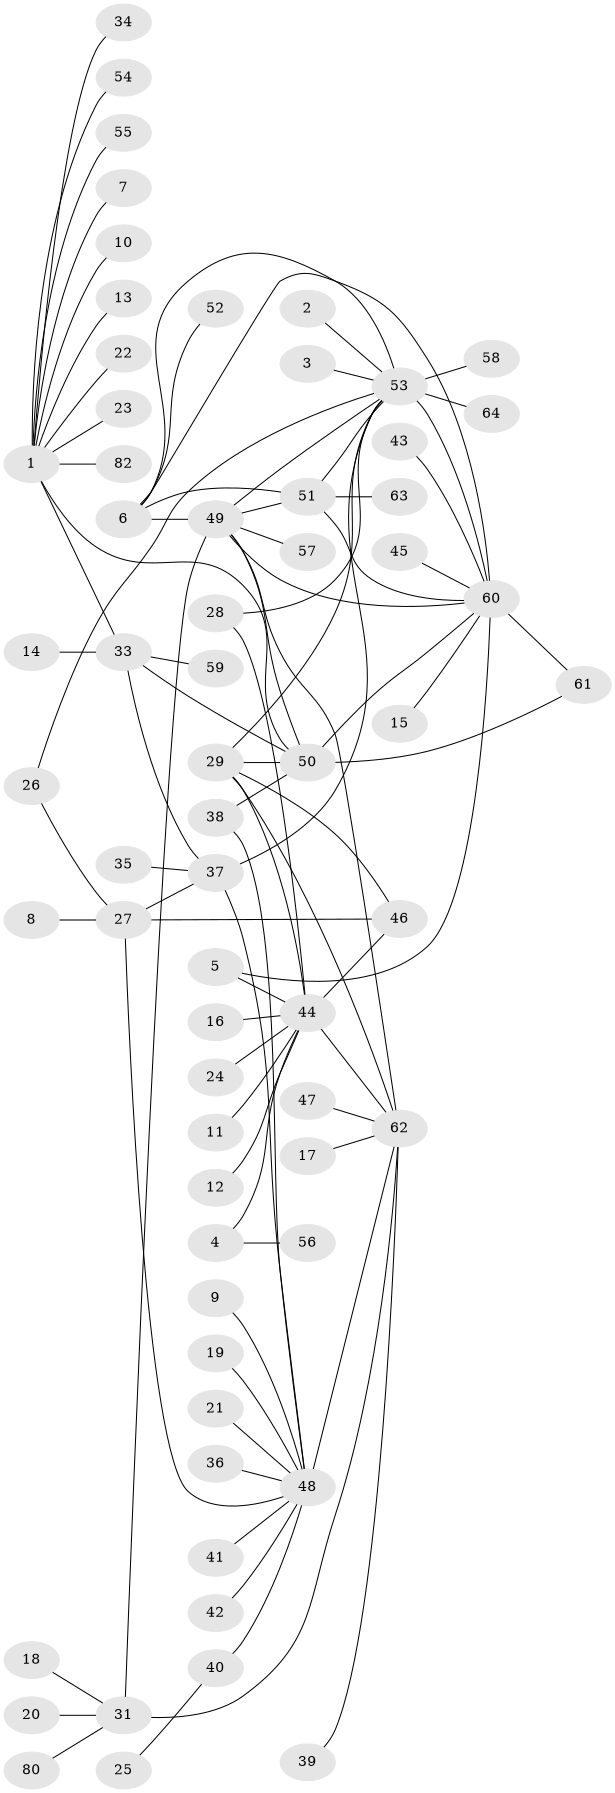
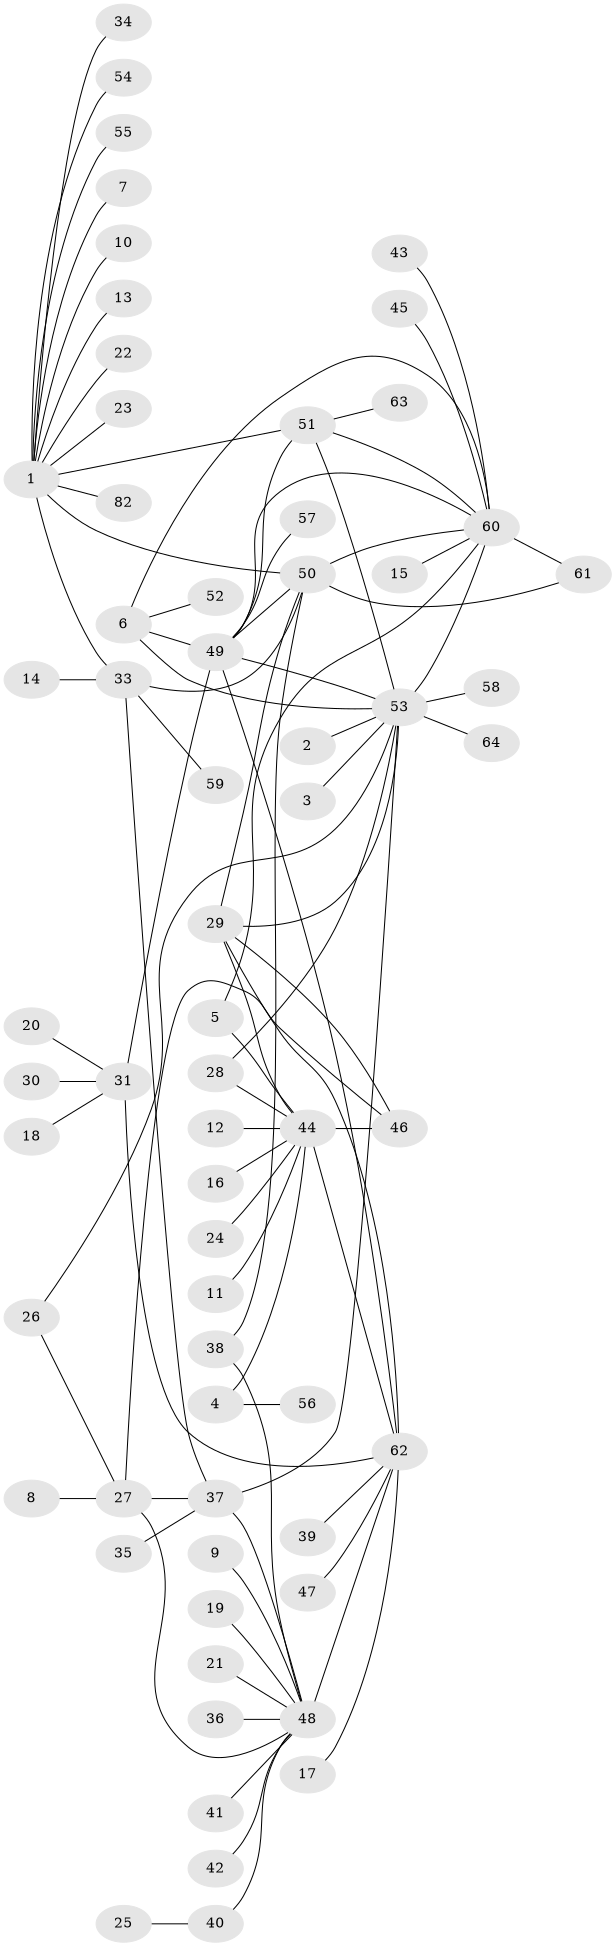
edge "51" -- "6": now "51" -- "1"
node "80": label "80" -> "30"
